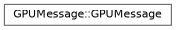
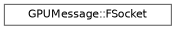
node "GPUMessage::GPUMessage": label "GPUMessage::GPUMessage" -> "GPUMessage::FSocket"
